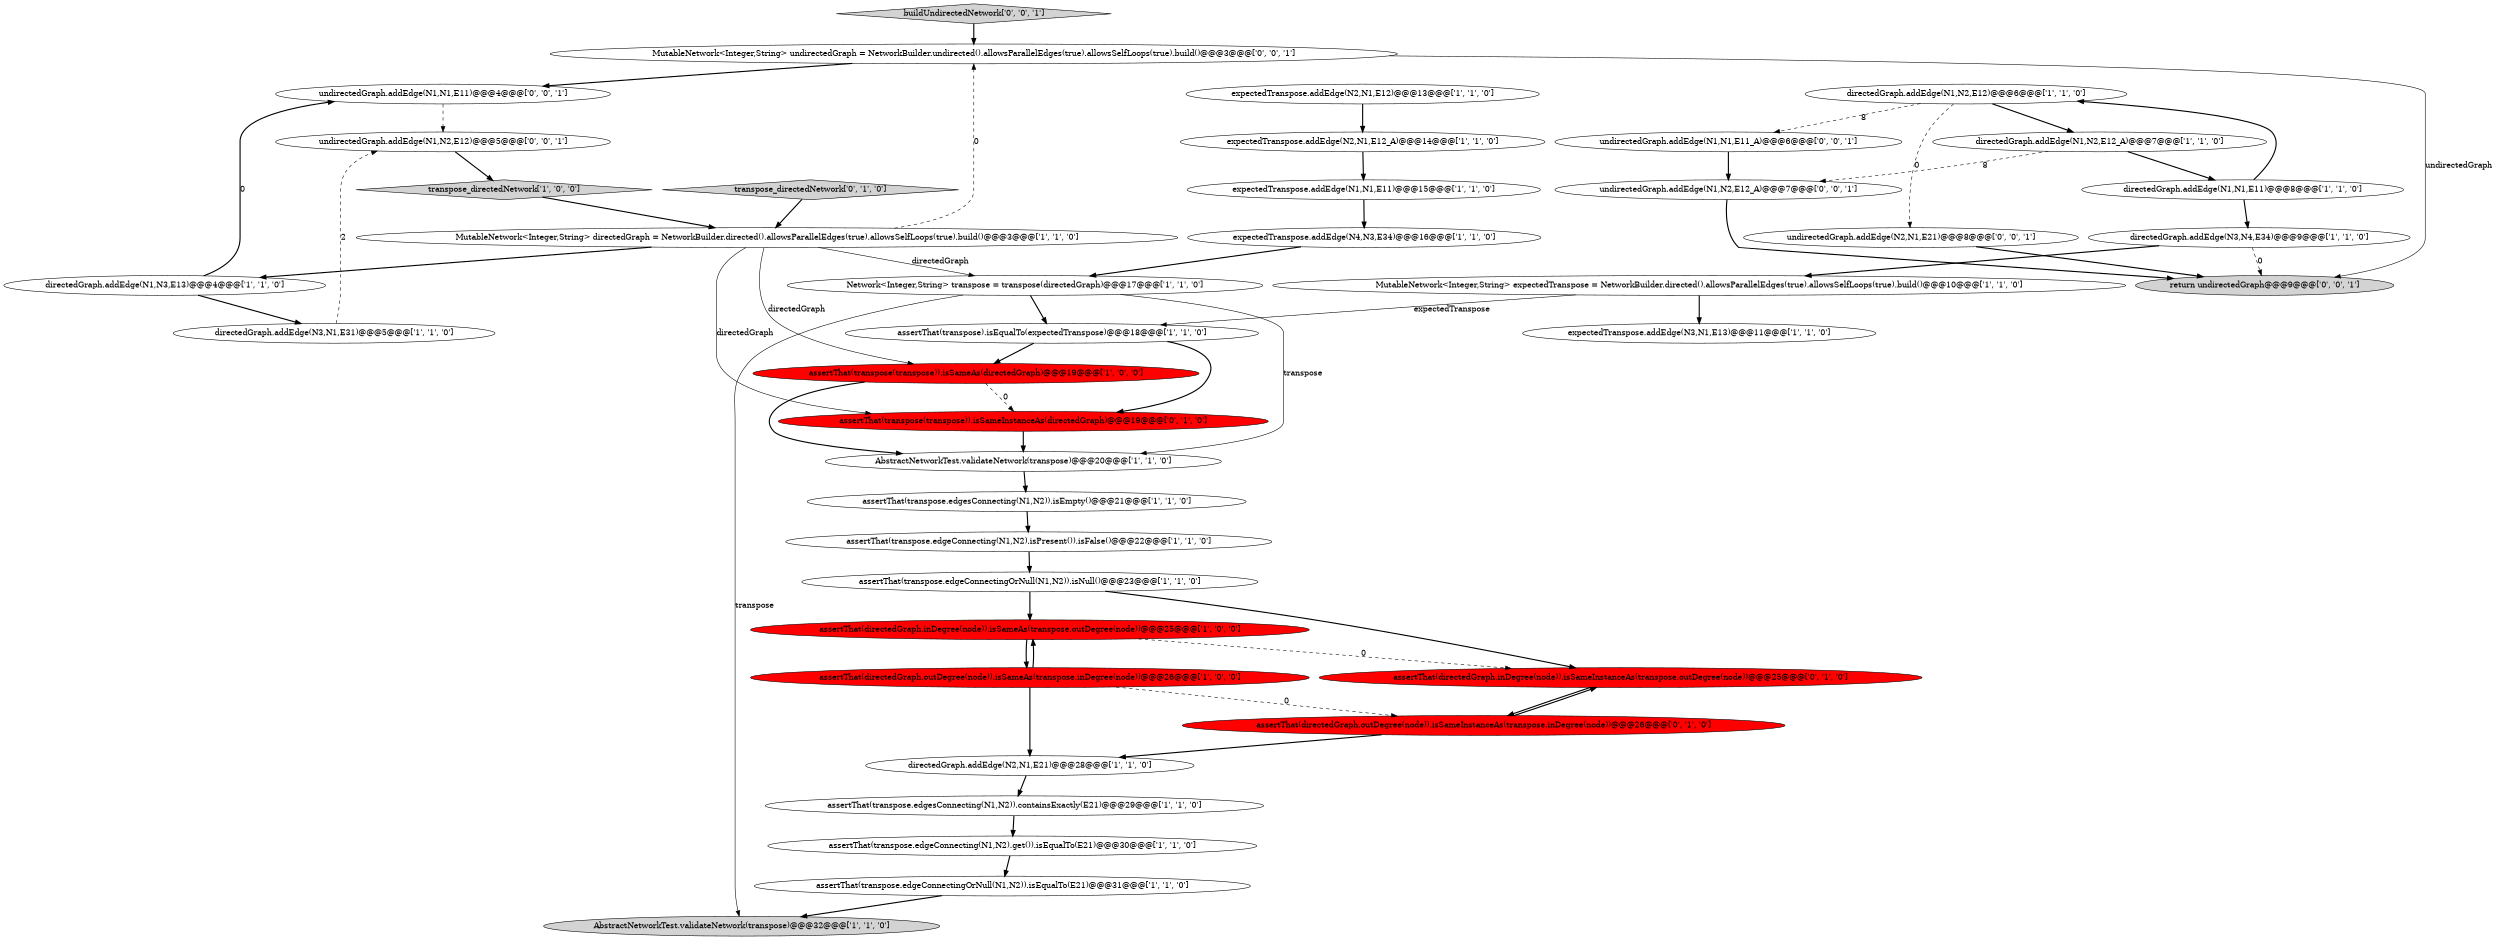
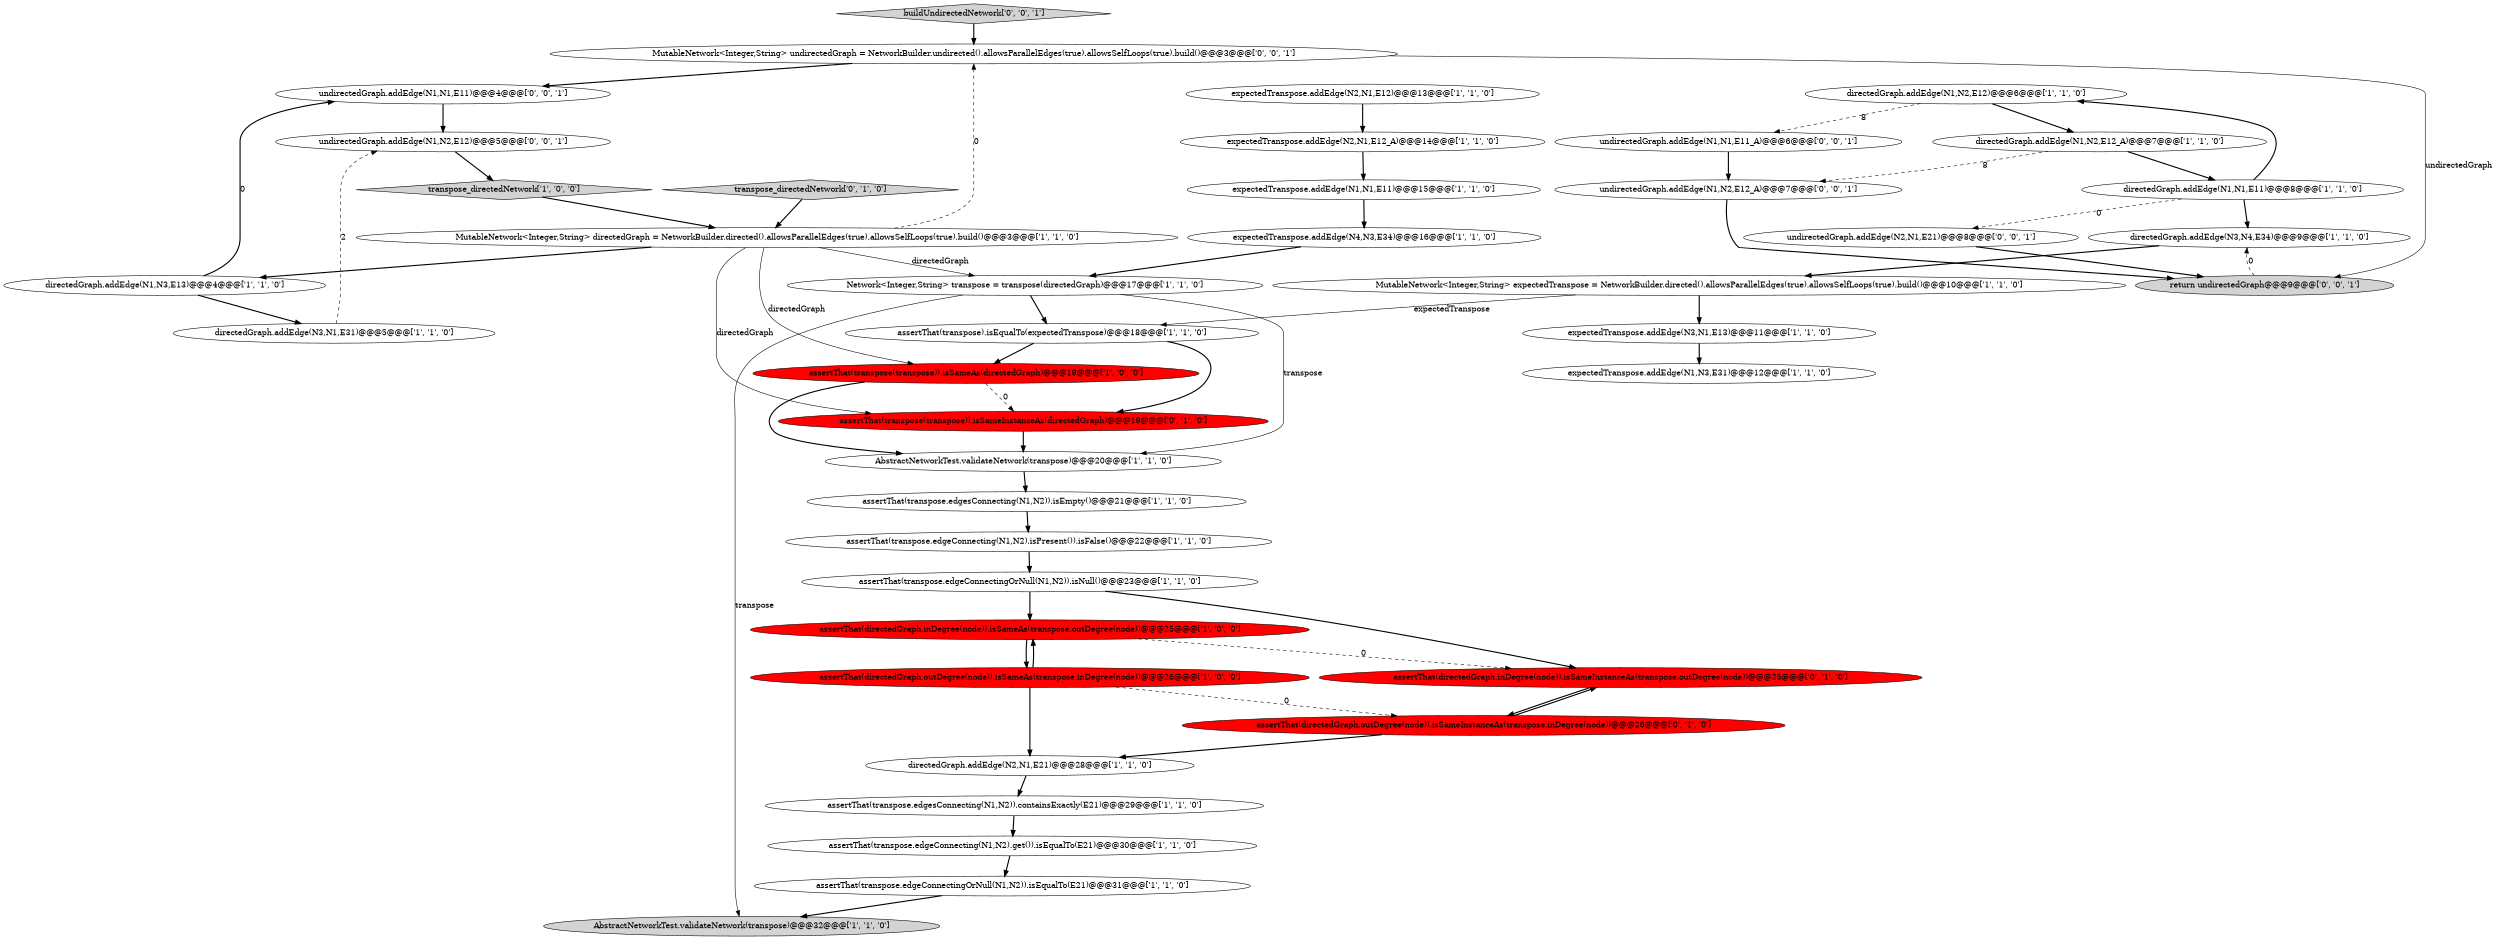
edge "undirectedGraph.addEdge(N1,N1,E11)@@@4@@@['0', '0', '1']" -> "undirectedGraph.addEdge(N1,N2,E12)@@@5@@@['0', '0', '1']": style dashed -> bold
edge "directedGraph.addEdge(N1,N2,E12)@@@6@@@['1', '1', '0']" -> "undirectedGraph.addEdge(N2,N1,E21)@@@8@@@['0', '0', '1']": now "directedGraph.addEdge(N1,N1,E11)@@@8@@@['1', '1', '0']" -> "undirectedGraph.addEdge(N2,N1,E21)@@@8@@@['0', '0', '1']"
edge "directedGraph.addEdge(N3,N4,E34)@@@9@@@['1', '1', '0']" -> "return undirectedGraph@@@9@@@['0', '0', '1']": reversed
node "expectedTranspose.addEdge(N1,N3,E31)@@@12@@@['1', '1', '0']": added
